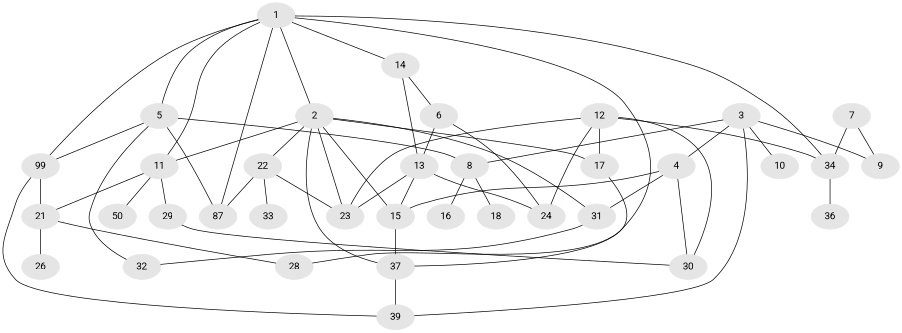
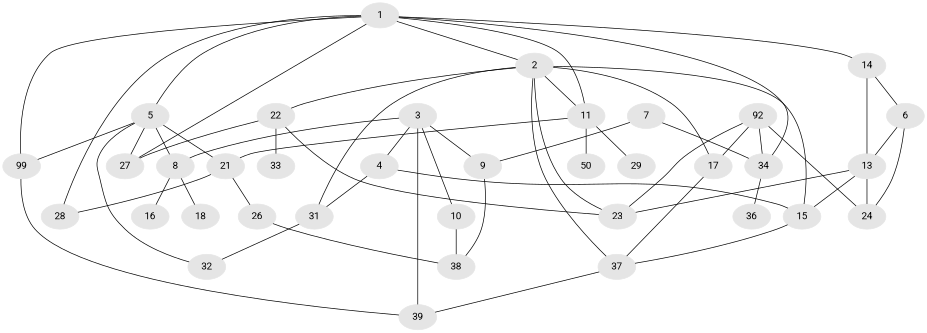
node "12": label "12" -> "92"
edge "99" -- "21": now "5" -- "21"
node "87": label "87" -> "27"
node "38": added
node "30": removed
